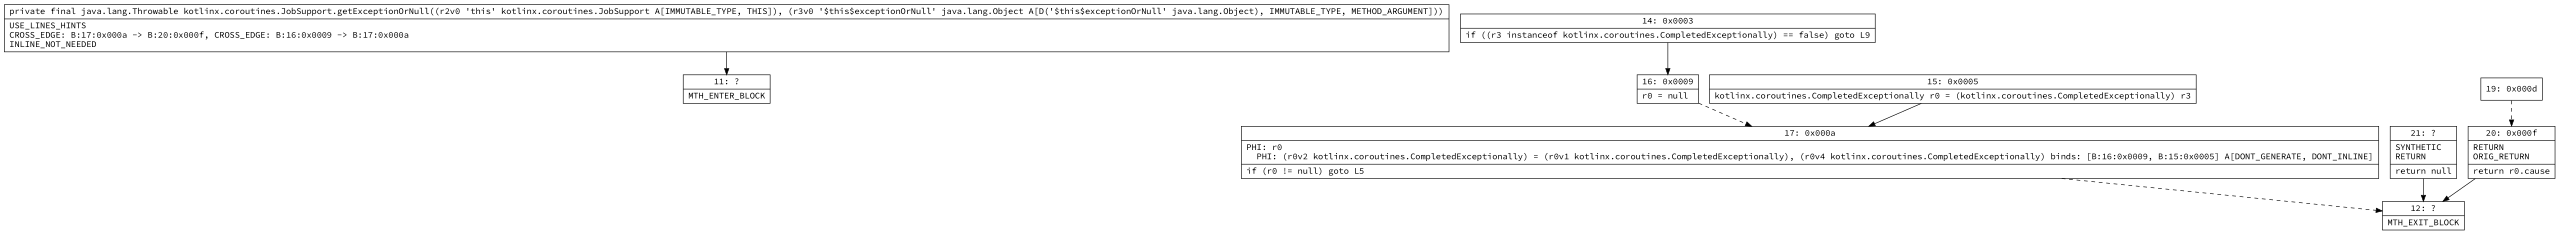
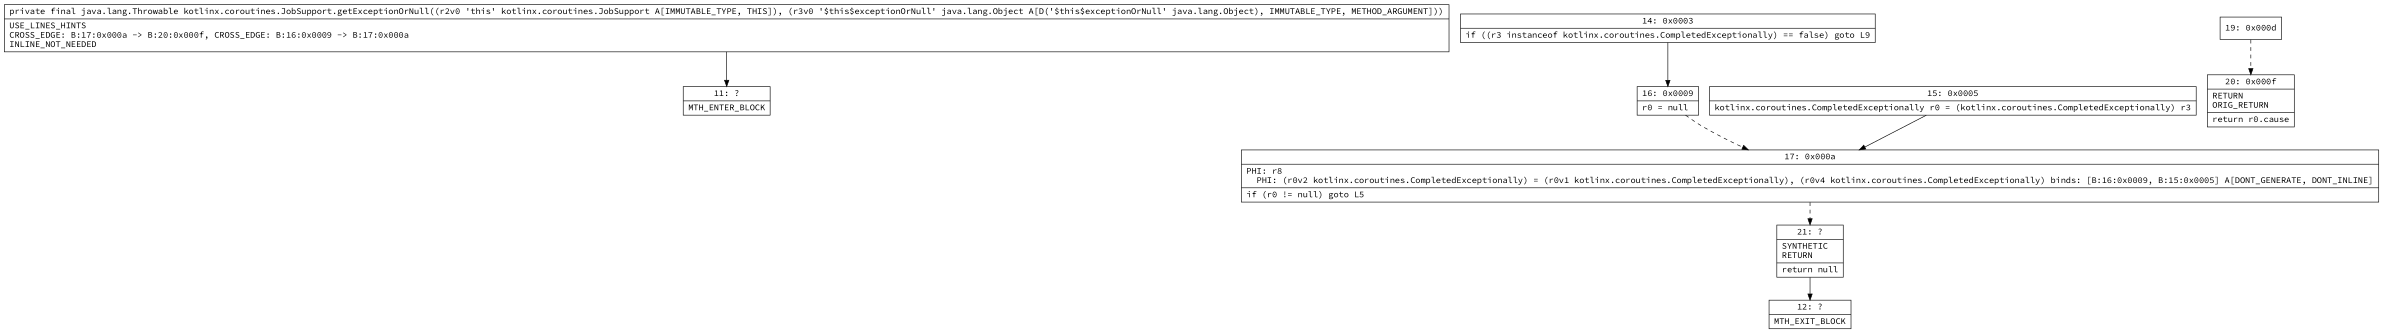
node "17: 0x000a": text "PHI: r0" -> "PHI: r8"
edge "20: 0x000f" -> "12: ?": removed
edge "17: 0x000a" -> "12: ?": now "17: 0x000a" -> "21: ?"
